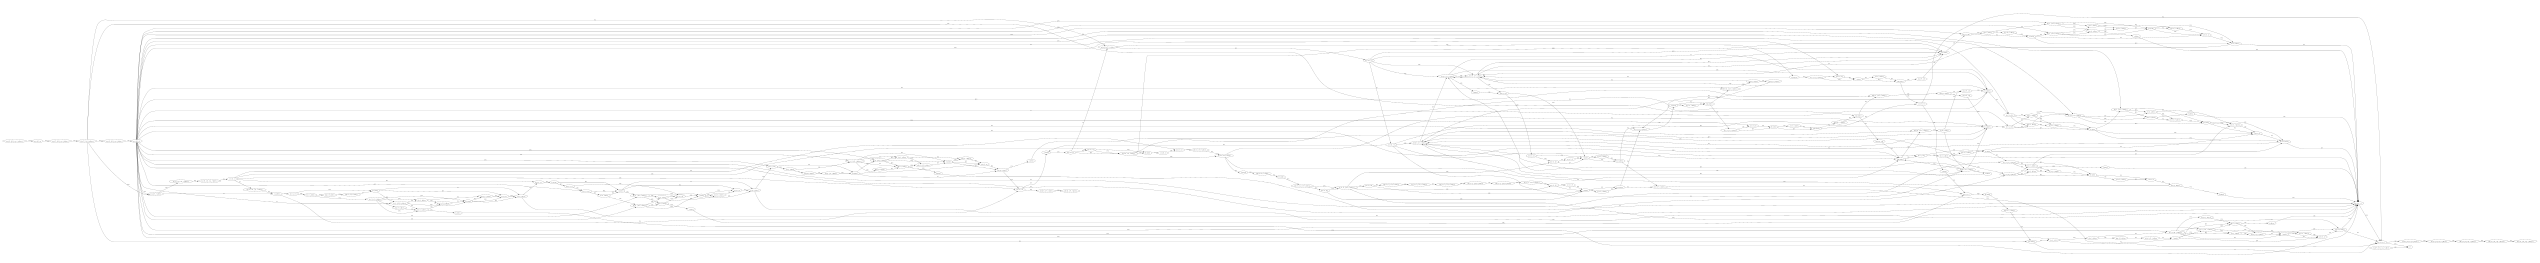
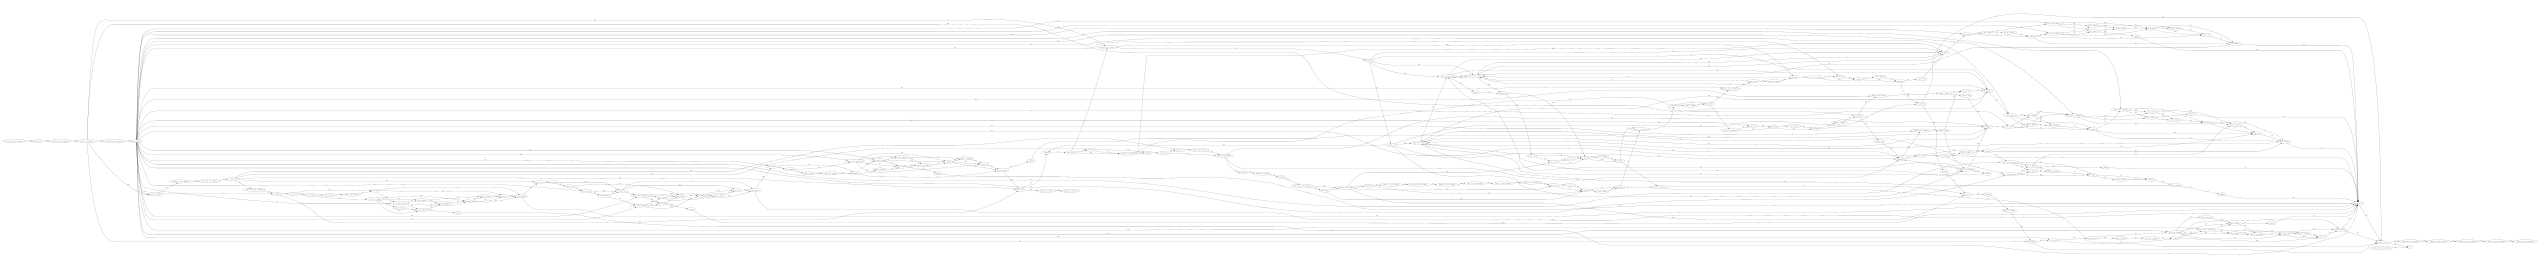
edge "cmp w24 , # address" -> "ldr x0 , [ x29 , # address ]": now "cmp w24 , # address" -> "b.ls address"
edge "sub x26 , x26 , # address" -> "sub x28 , x28 , # address": now "mov x28 , x0" -> "sub x28 , x28 , # address"
